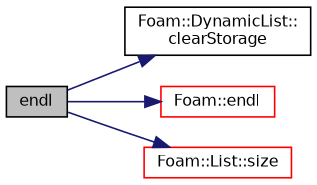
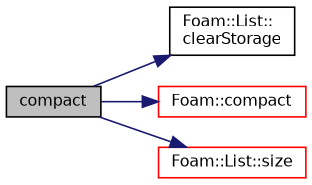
node "Foam::DynamicList:: clearStorage": label "Foam::DynamicList:: clearStorage" -> "Foam::List:: clearStorage"
node "endl": label "endl" -> "compact"
node "Foam::endl": label "Foam::endl" -> "Foam::compact"
